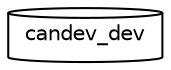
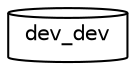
node "candev_dev": label "candev_dev" -> "dev_dev"
